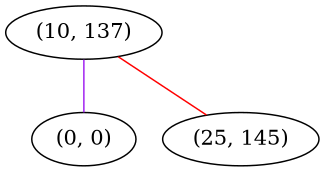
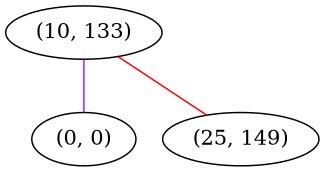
node "(10, 137)": label "(10, 137)" -> "(10, 133)"
node "(25, 145)": label "(25, 145)" -> "(25, 149)"
